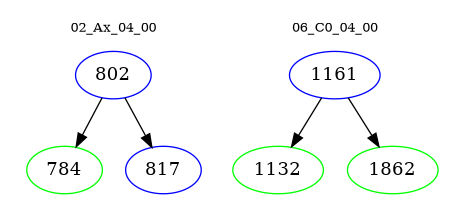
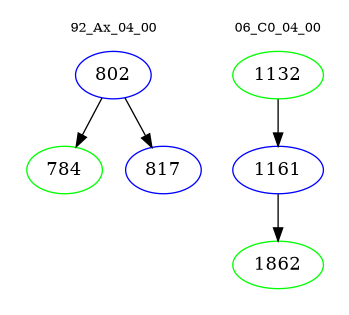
cluster "02_Ax_04_00": label "02_Ax_04_00" -> "92_Ax_04_00"
edge "1161" -> "1132": reversed
